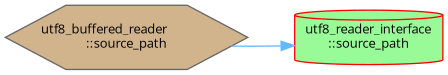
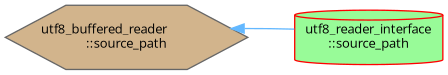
edge "utf8_buffered_reader ::source_path" -> "utf8_reader_interface ::source_path": reversed
